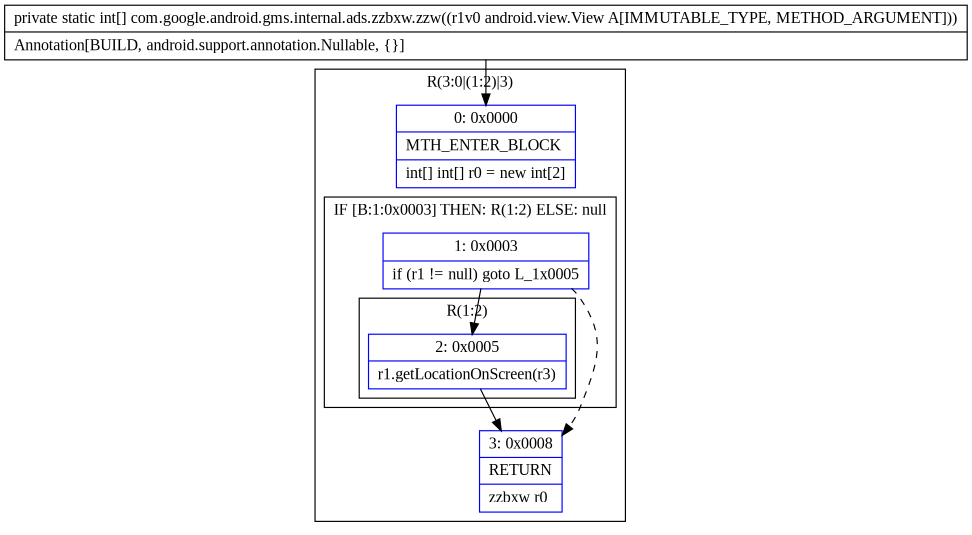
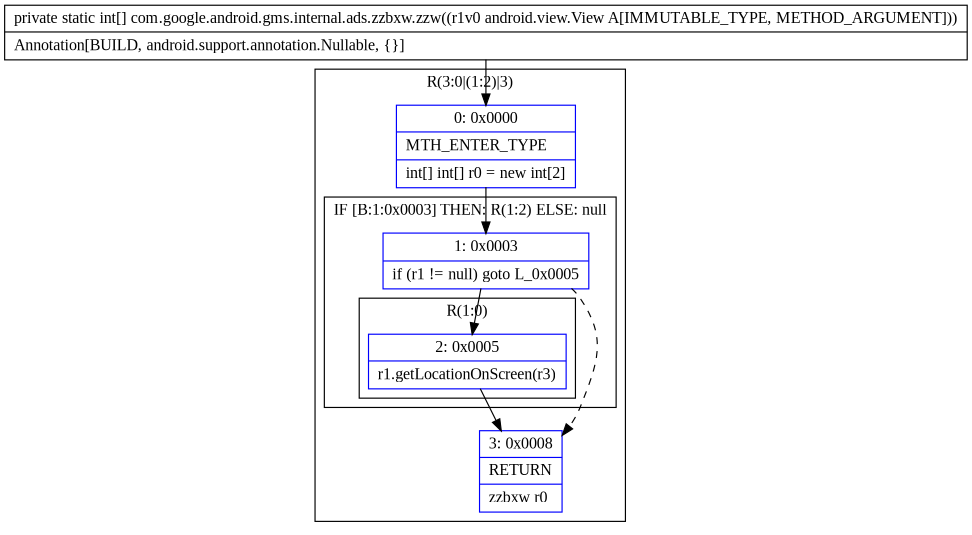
node "0: 0x0000": text "MTH_ENTER_BLOCK" -> "MTH_ENTER_TYPE"
edge "0: 0x0000" -> "1: 0x0003": added
node "1: 0x0003": text "if (r1 != null) goto L_1x0005" -> "if (r1 != null) goto L_0x0005"
cluster "R(1:2)": label "R(1:2)" -> "R(1:0)"
